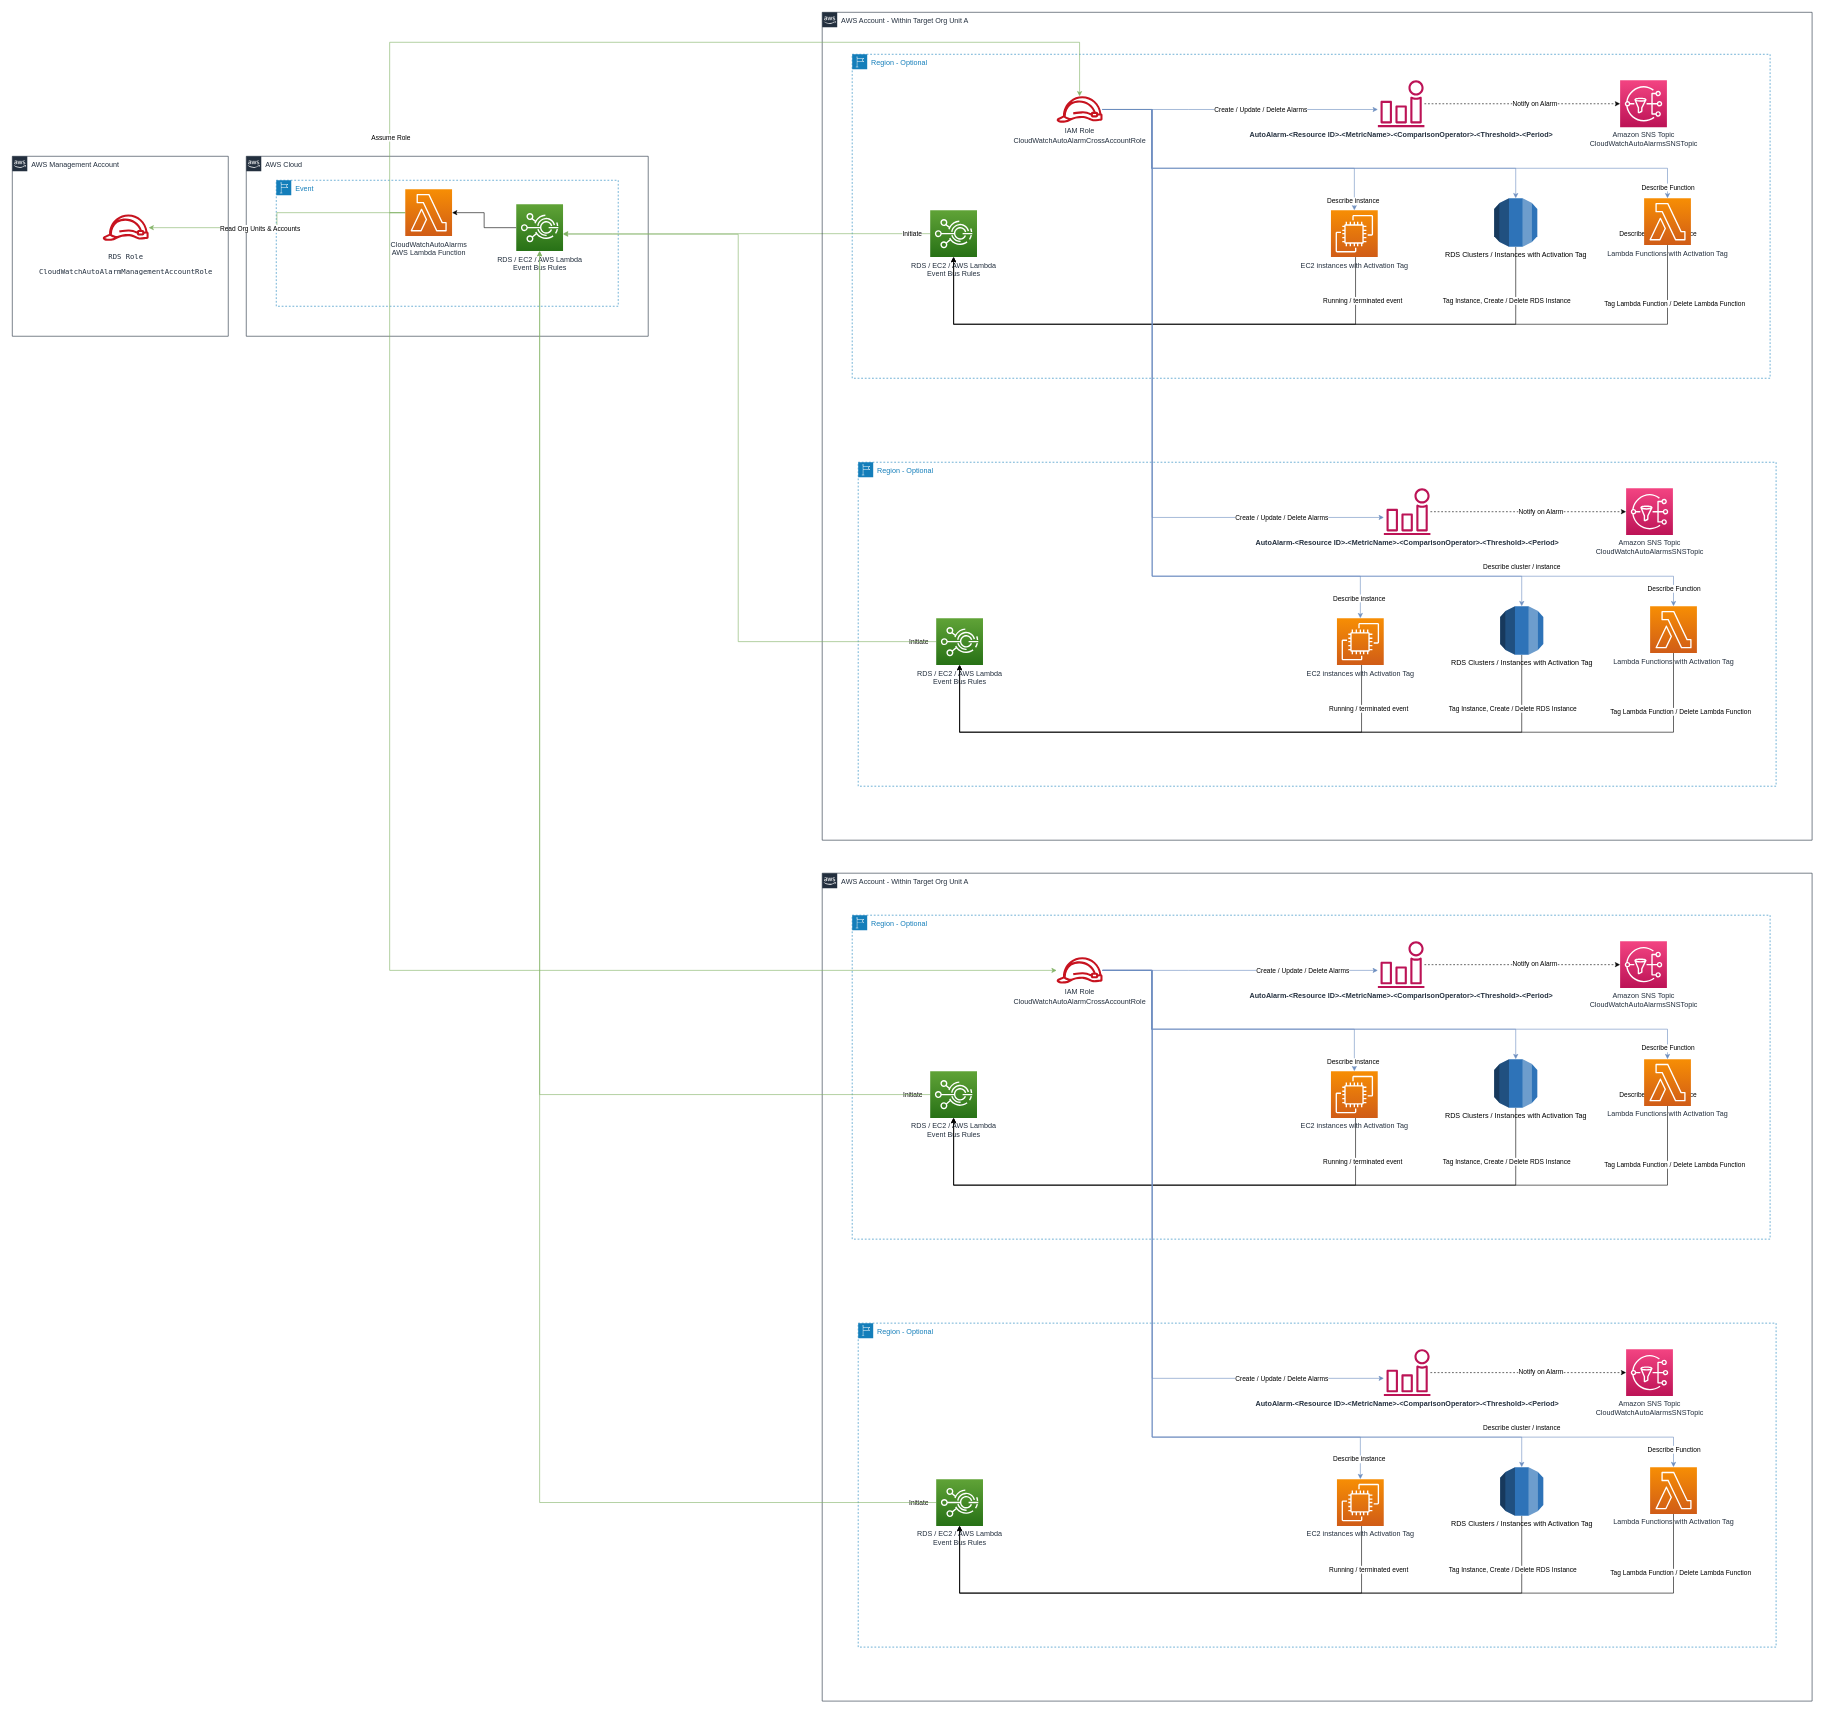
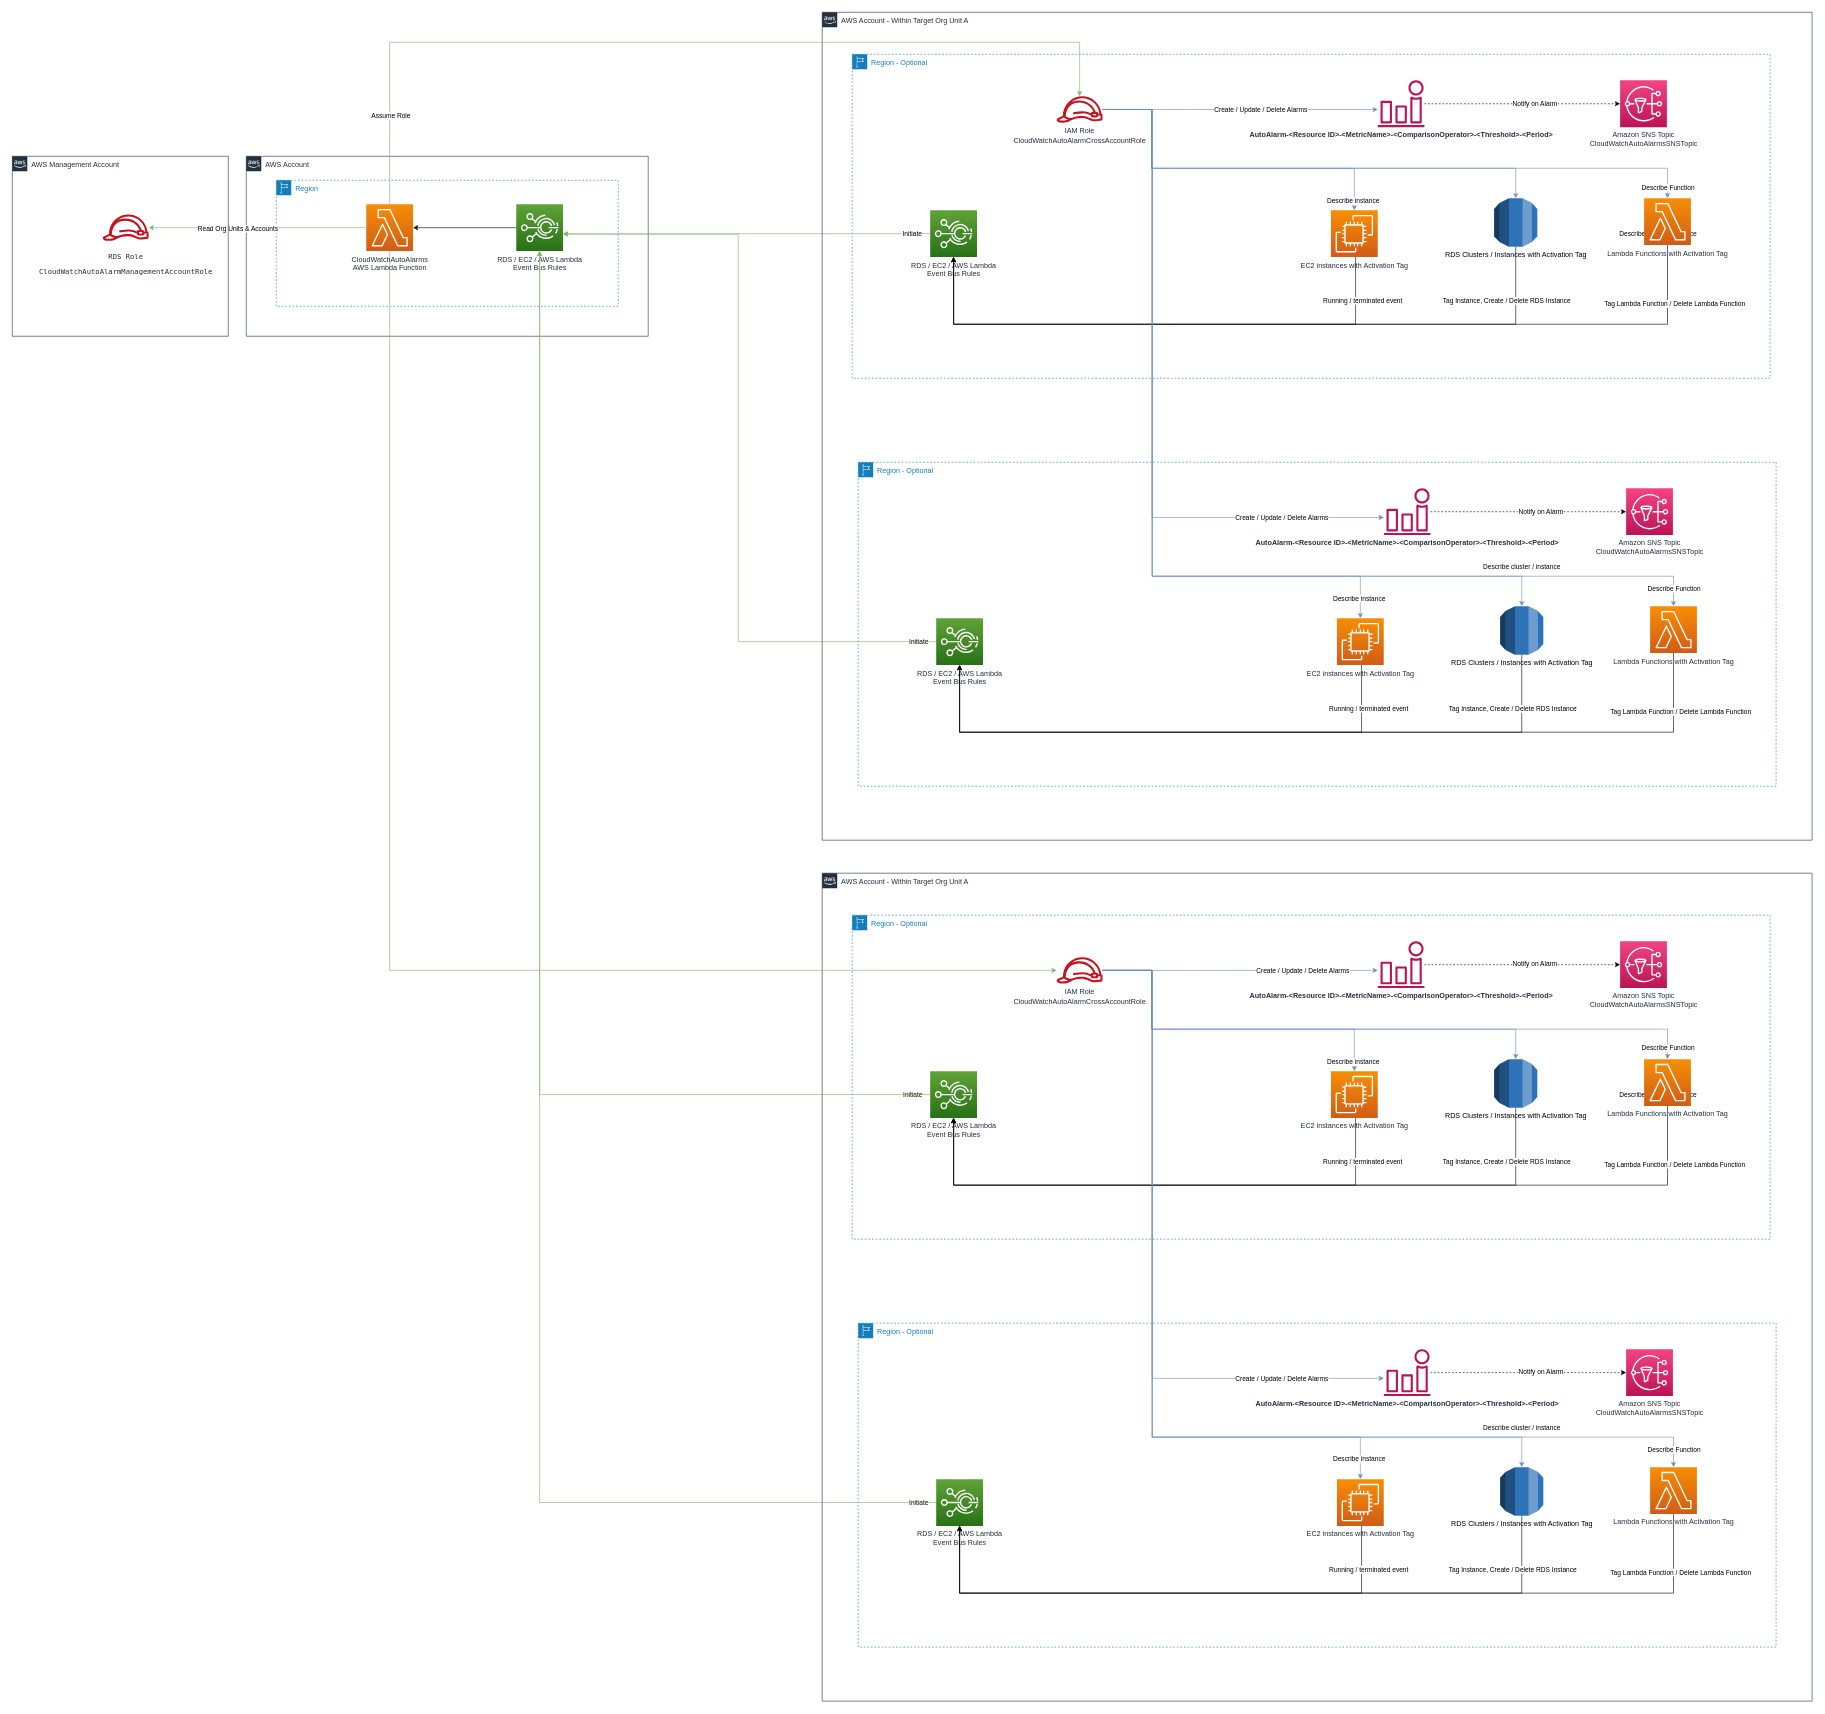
node "AWS Cloud": label "AWS Cloud" -> "AWS Account"
node "Event": label "Event" -> "Region"
node "CloudWatchAutoAlarms AWS Lambda Function": moved (429, 213) -> (390, 228)
